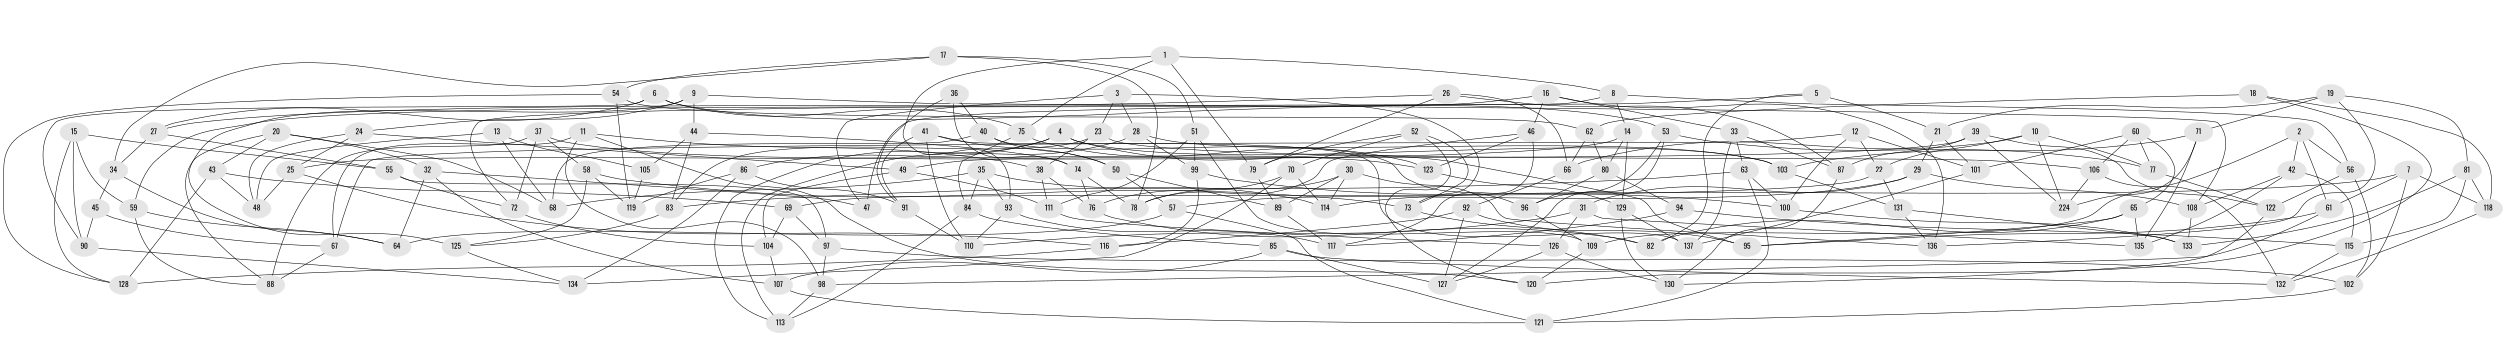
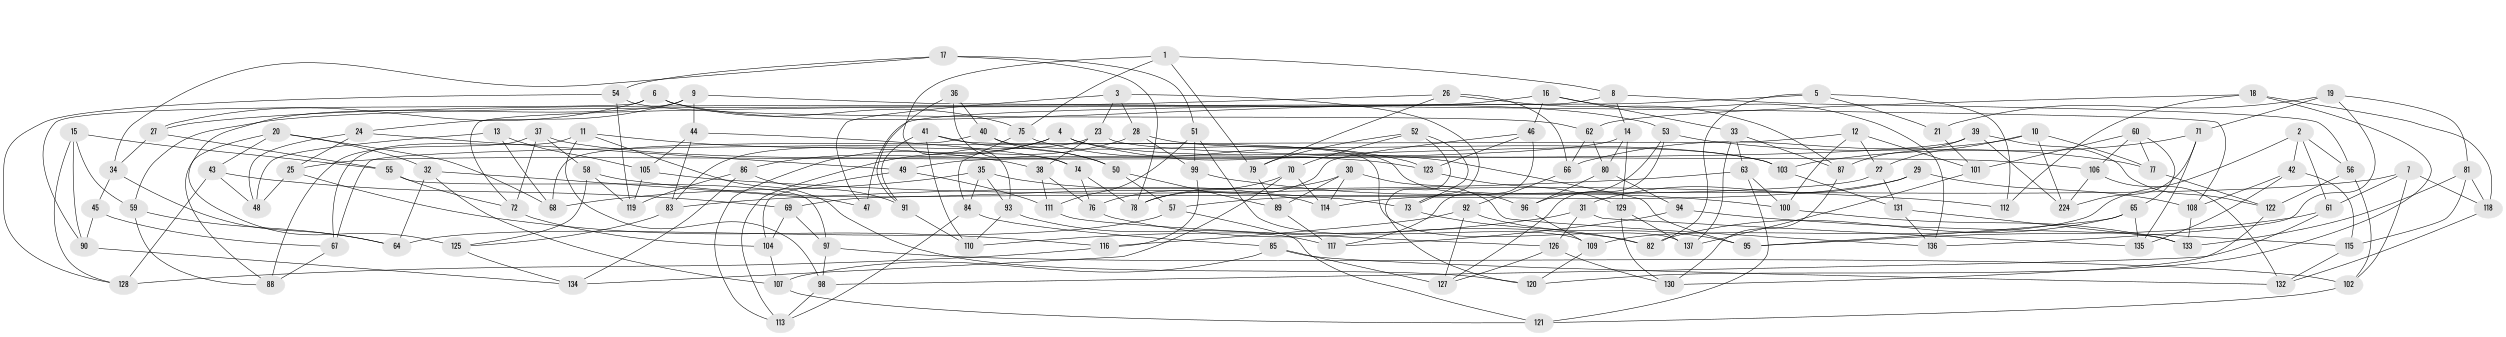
edge "21" -- "29": removed
node "112": added
